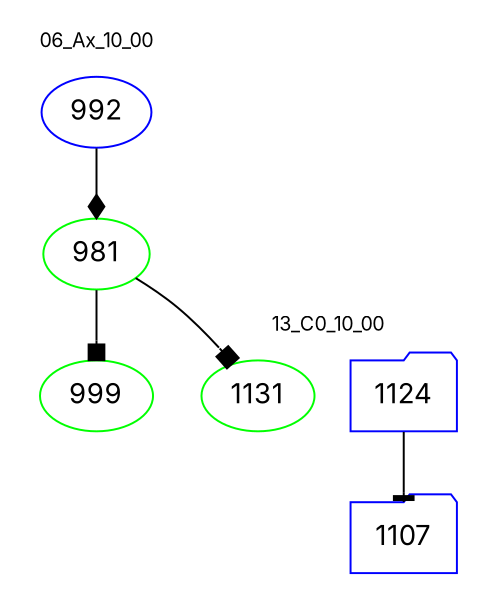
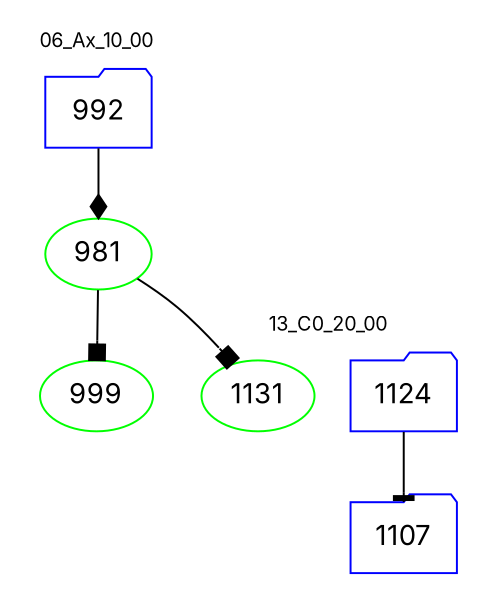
node "992": shape ellipse -> folder
cluster "13_C0_10_00": label "13_C0_10_00" -> "13_C0_20_00"
